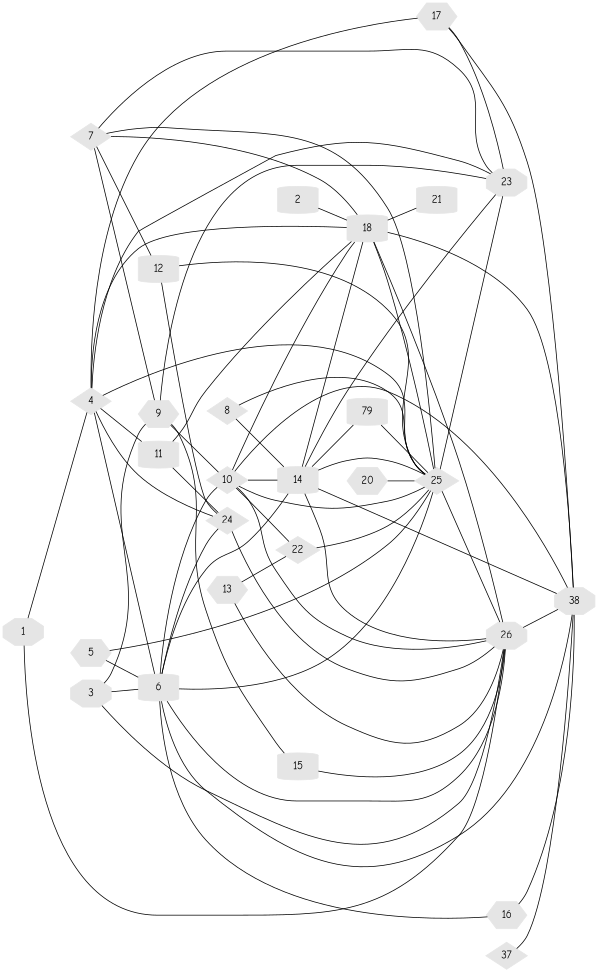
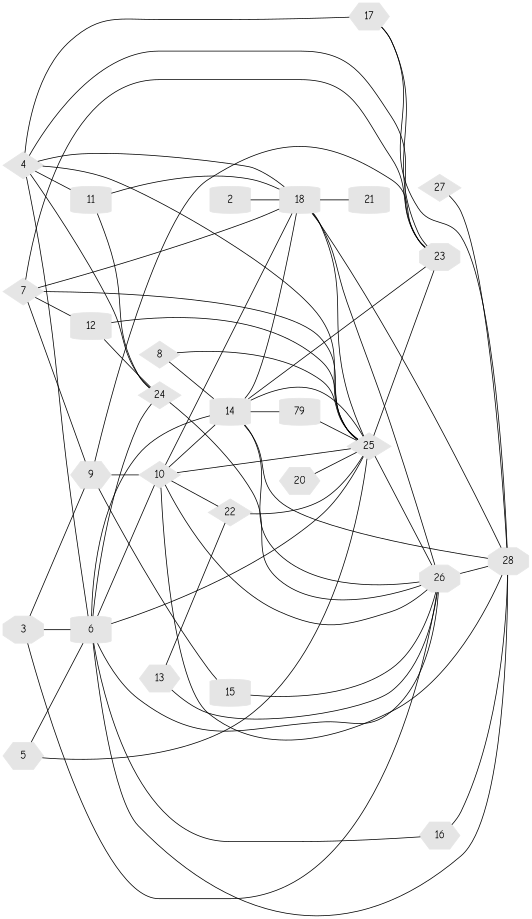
node "38": label "38" -> "28"
node "1": removed
node "37": label "37" -> "27"
